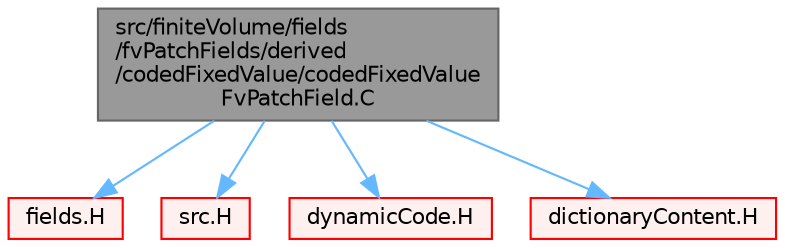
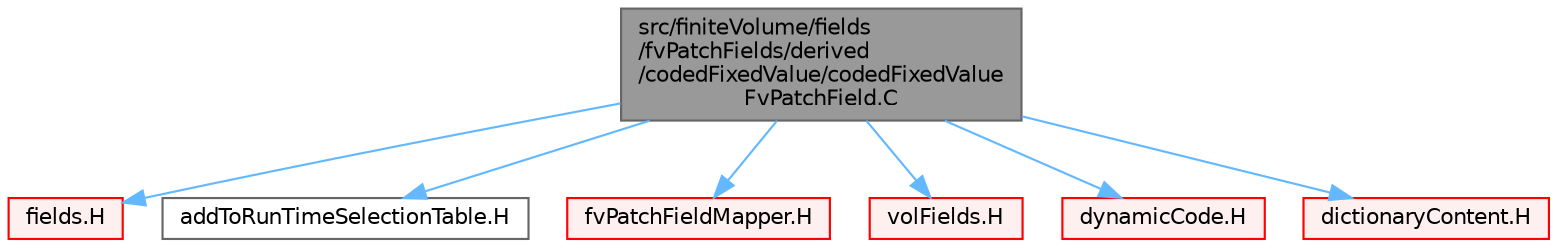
node "src.H": label "src.H" -> "fvPatchFieldMapper.H"
node "addToRunTimeSelectionTable.H": added
node "volFields.H": added
